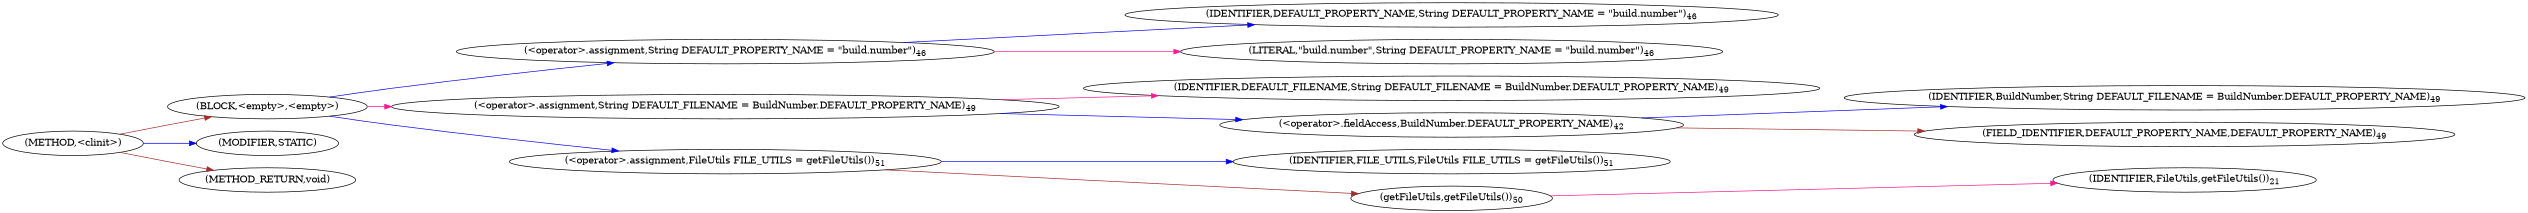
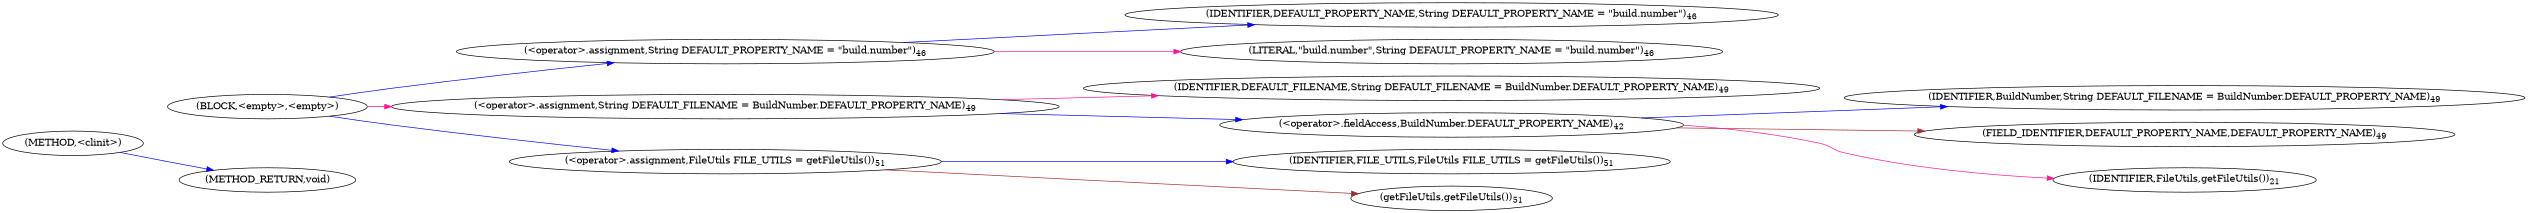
edge "(METHOD,<clinit>)" -> "(BLOCK,<empty>,<empty>)": removed
node "(MODIFIER,STATIC)": removed
edge "(METHOD,<clinit>)" -> "(METHOD_RETURN,void)": color brown -> blue
edge "(getFileUtils,getFileUtils())" -> "(IDENTIFIER,FileUtils,getFileUtils())": now "(<operator>.fieldAccess,BuildNumber.DEFAULT_PROPERTY_NAME)" -> "(IDENTIFIER,FileUtils,getFileUtils())"
node "(getFileUtils,getFileUtils())": text "50" -> "51"
